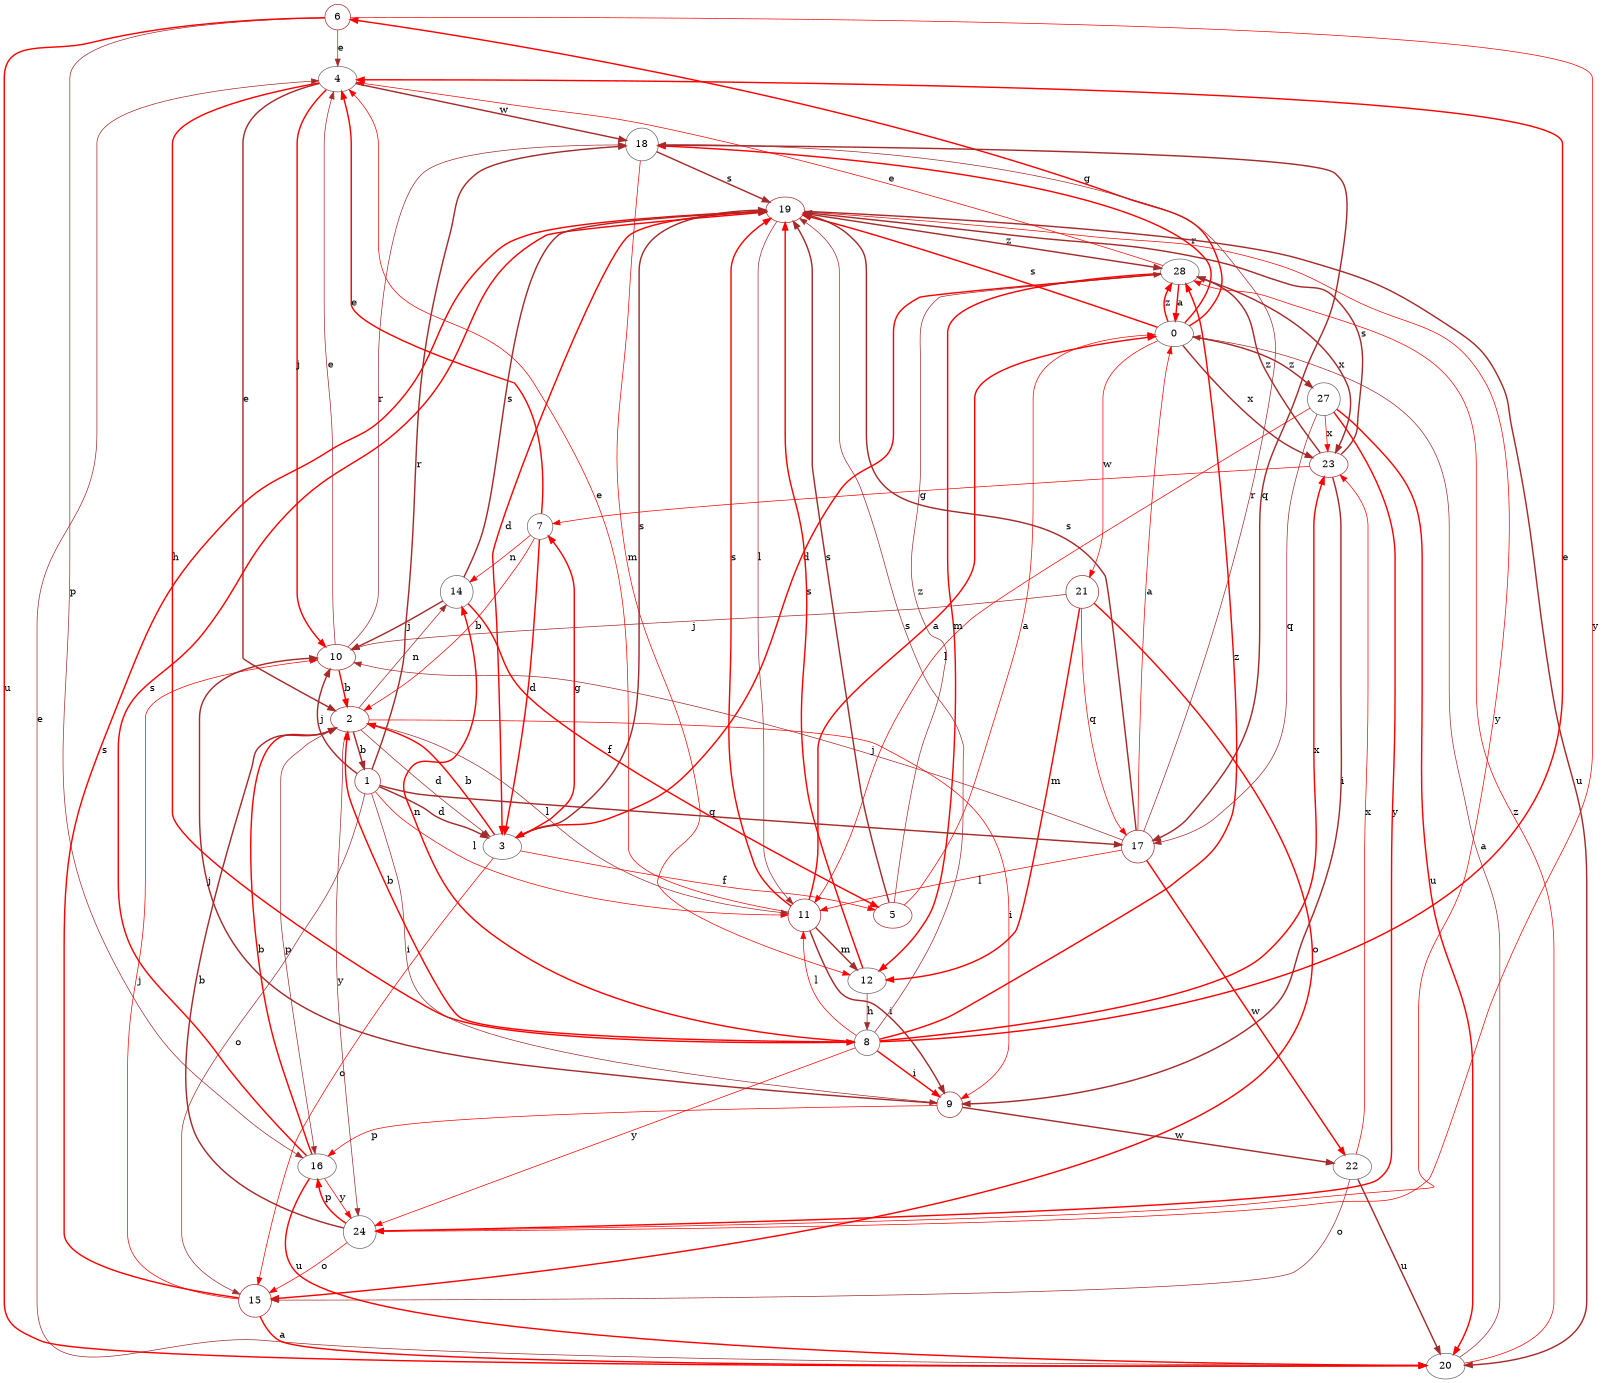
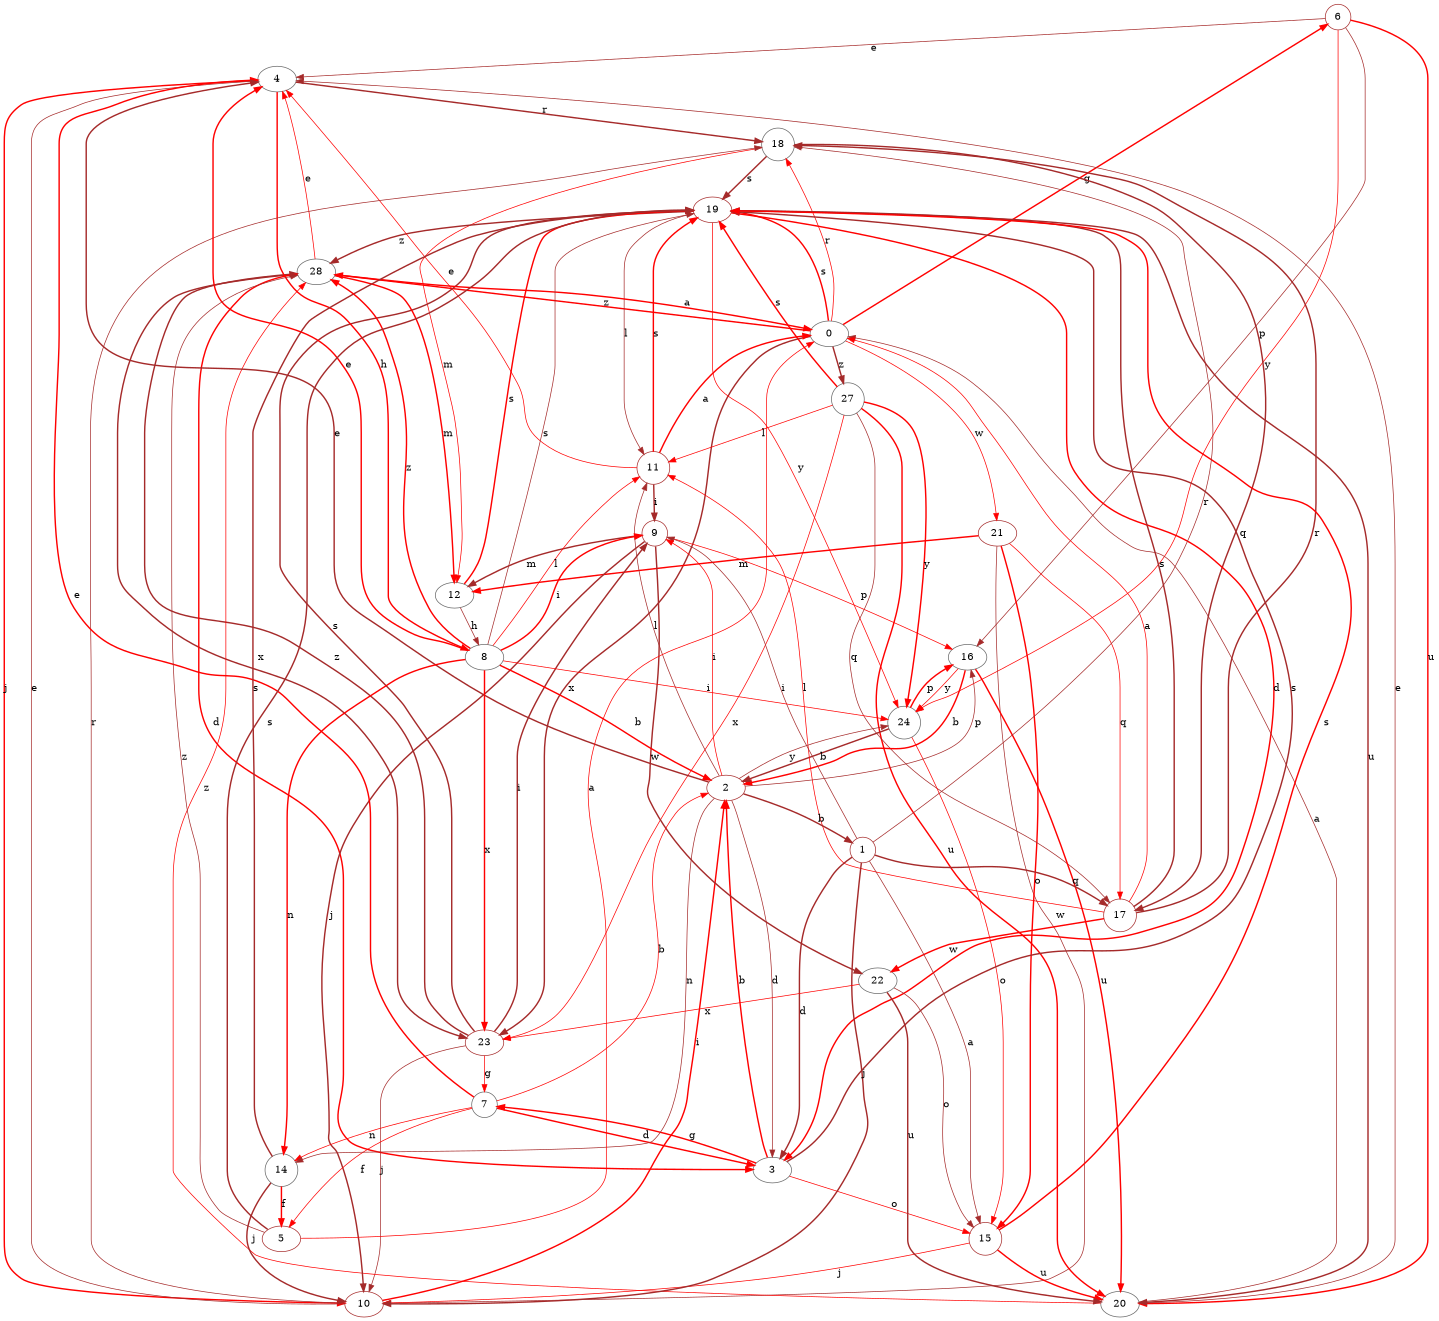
edge "4" -> "18": label "w" -> "r"
edge "0" -> "18": style bold -> solid
edge "17" -> "18": style solid -> bold
edge "1" -> "18": style bold -> solid
edge "4" -> "2": reversed
edge "16" -> "19": now "27" -> "19"
node "21": shape circle -> ellipse
edge "21" -> "10": label "j" -> "w"
edge "10" -> "2": label "b" -> "i"
edge "17" -> "10": now "23" -> "10"
edge "3" -> "5": now "7" -> "5"
edge "1" -> "11": removed, label "l"
edge "11" -> "12": now "9" -> "12"
edge "1" -> "15": label "o" -> "a"
node "8": shape circle -> ellipse
edge "8" -> "24": label "y" -> "i"
edge "15" -> "20": label "a" -> "u"
